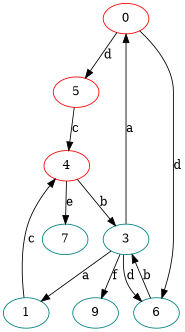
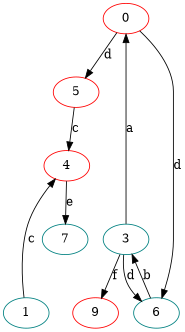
edge "4" -> "3": removed, label "b"
edge "3" -> "1": removed, label "a"
node "9": color teal -> red
